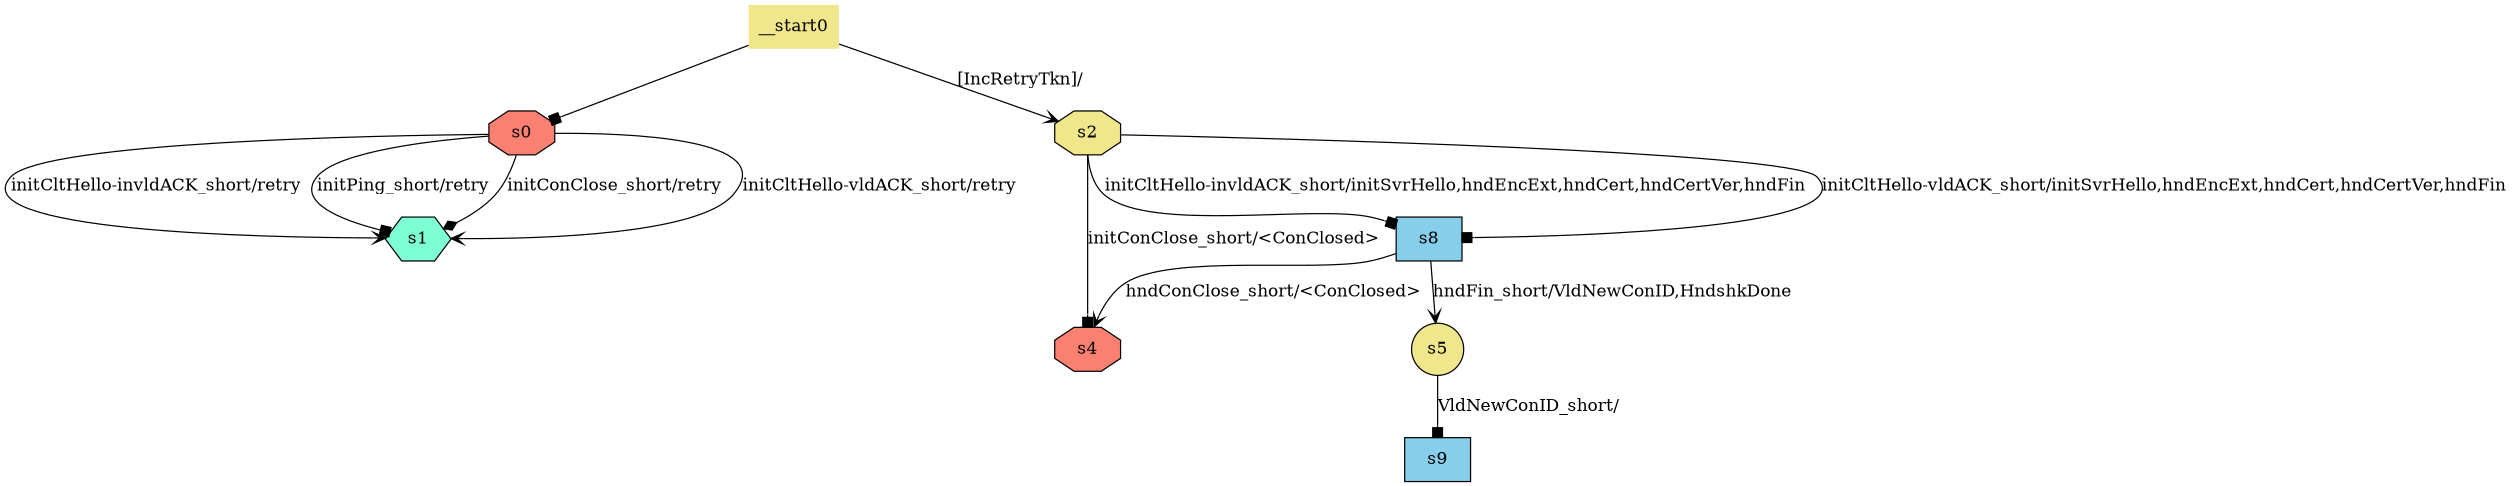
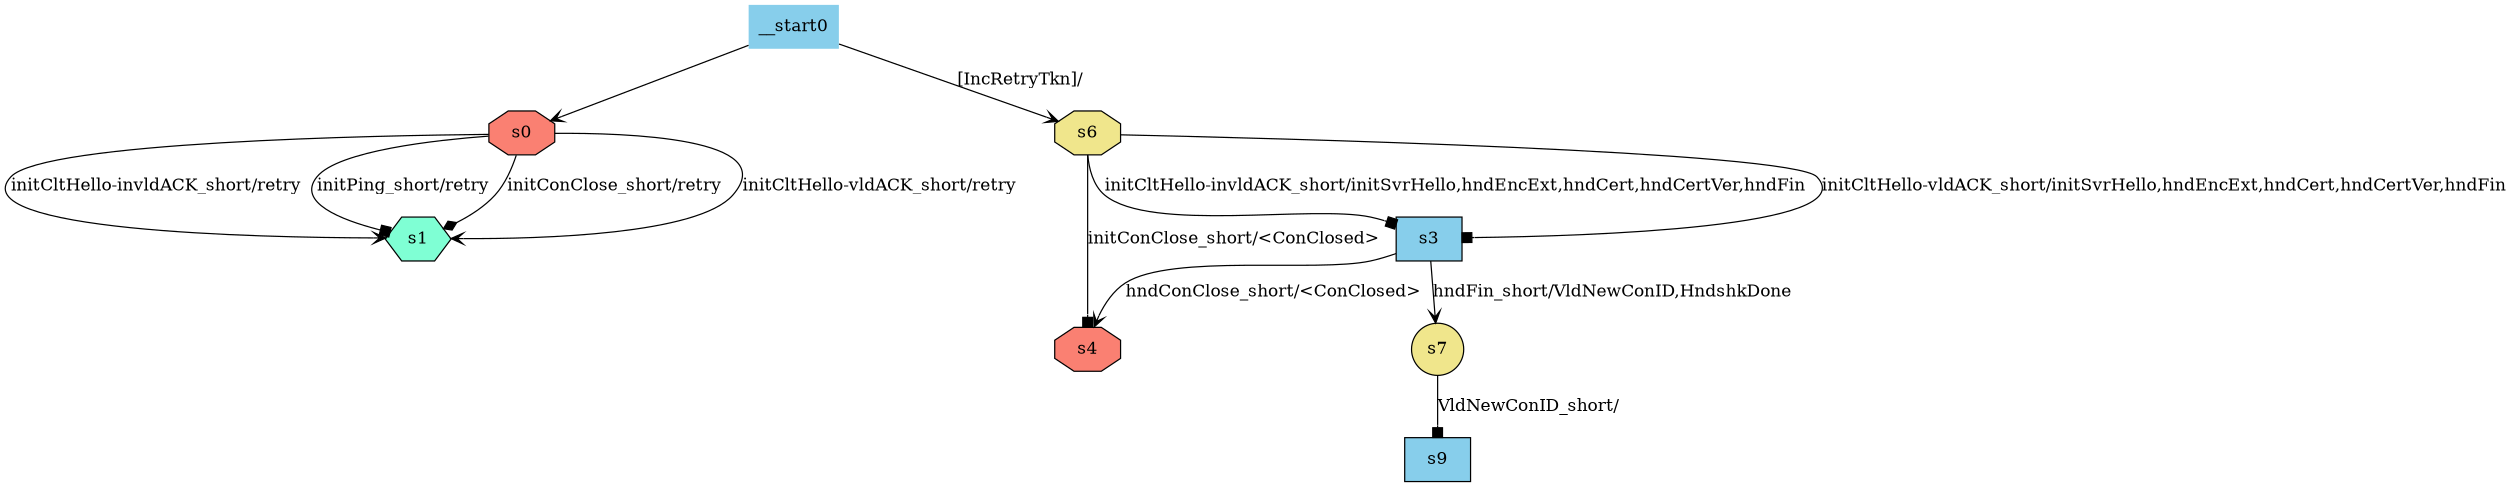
node "__start0": fillcolor khaki -> skyblue
edge "__start0" -> "s0": arrowhead box -> vee
node "s2": label "s2" -> "s6"
node "s8": label "s8" -> "s3"
node "s5": label "s5" -> "s7"
